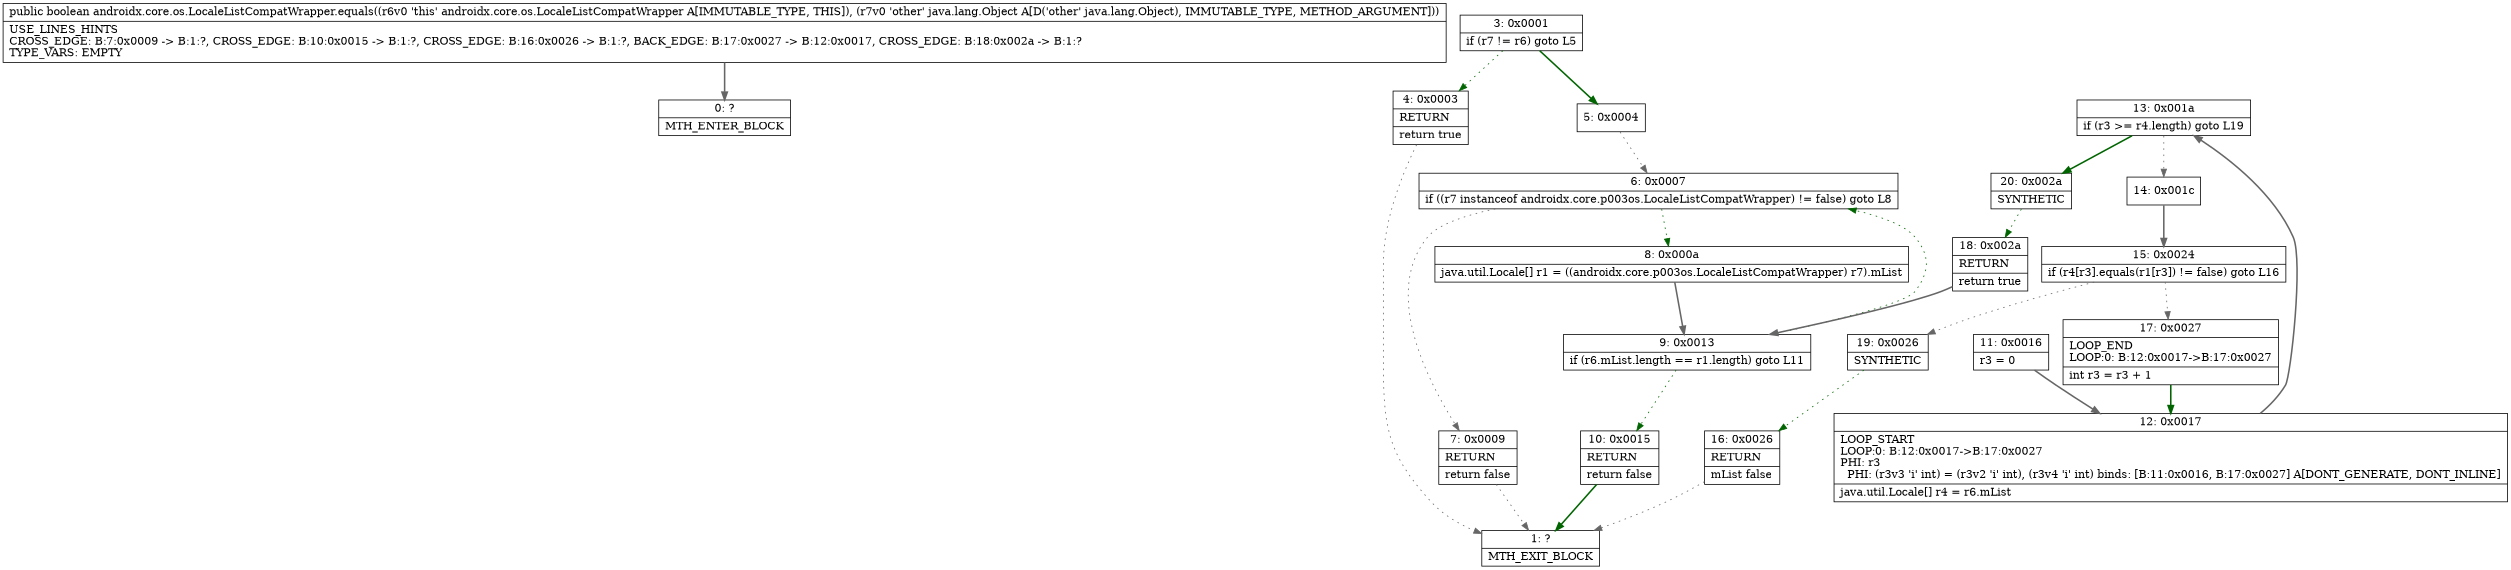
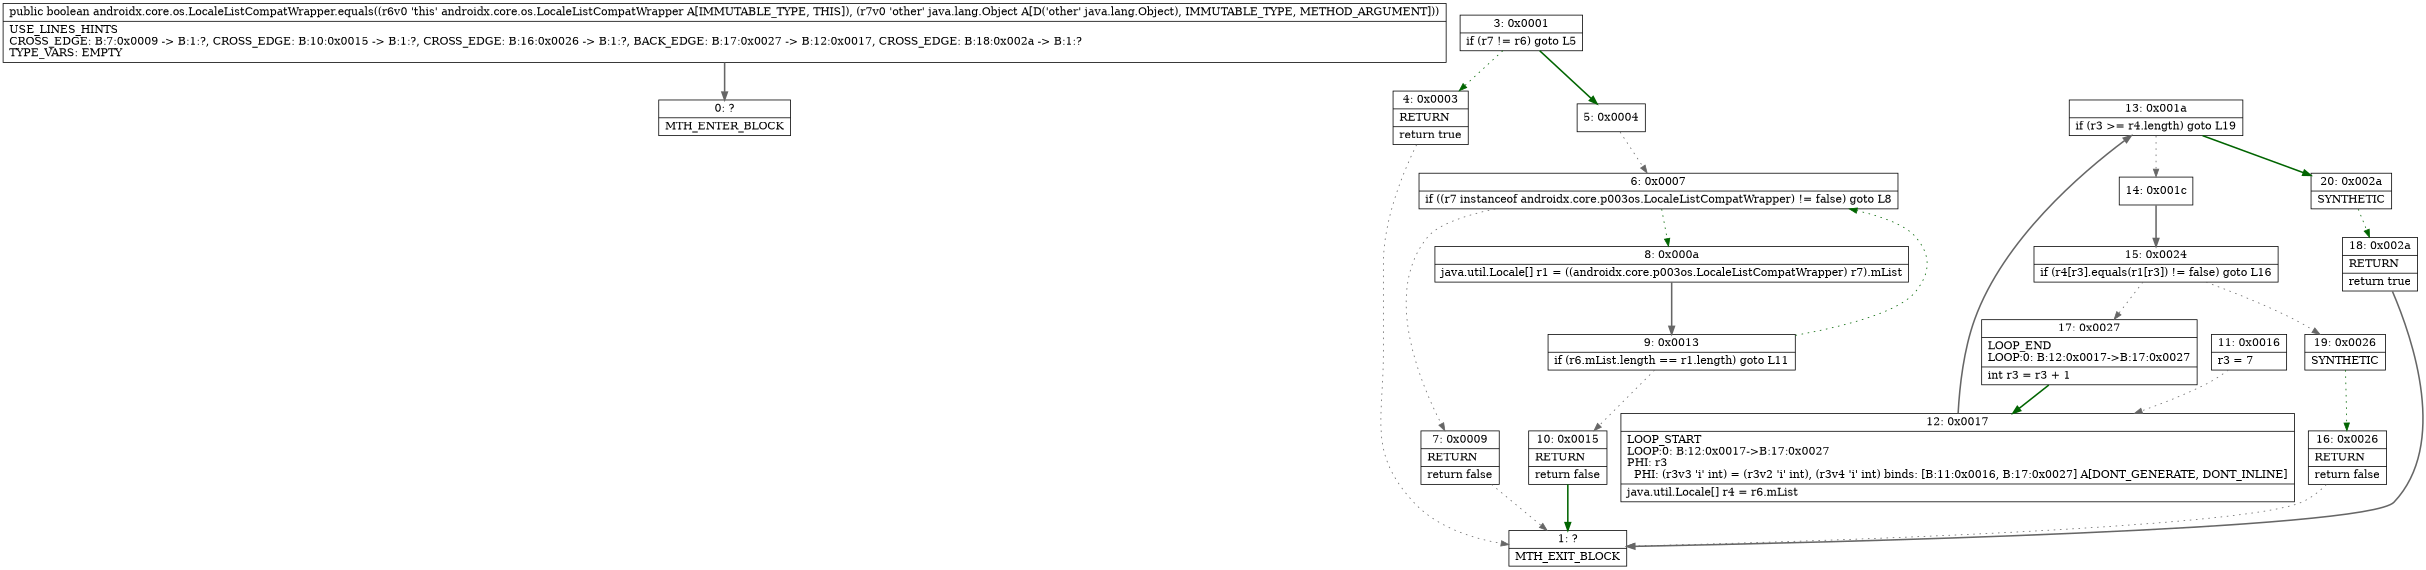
edge "18: 0x002a" -> "9: 0x0013": now "18: 0x002a" -> "1: ?"
node "11: 0x0016": text "r3 = 0" -> "r3 = 7"
edge "11: 0x0016" -> "12: 0x0017": style bold -> dotted
edge "9: 0x0013" -> "10: 0x0015": color darkgreen -> gray40
node "16: 0x0026": text "mList false" -> "return false"
